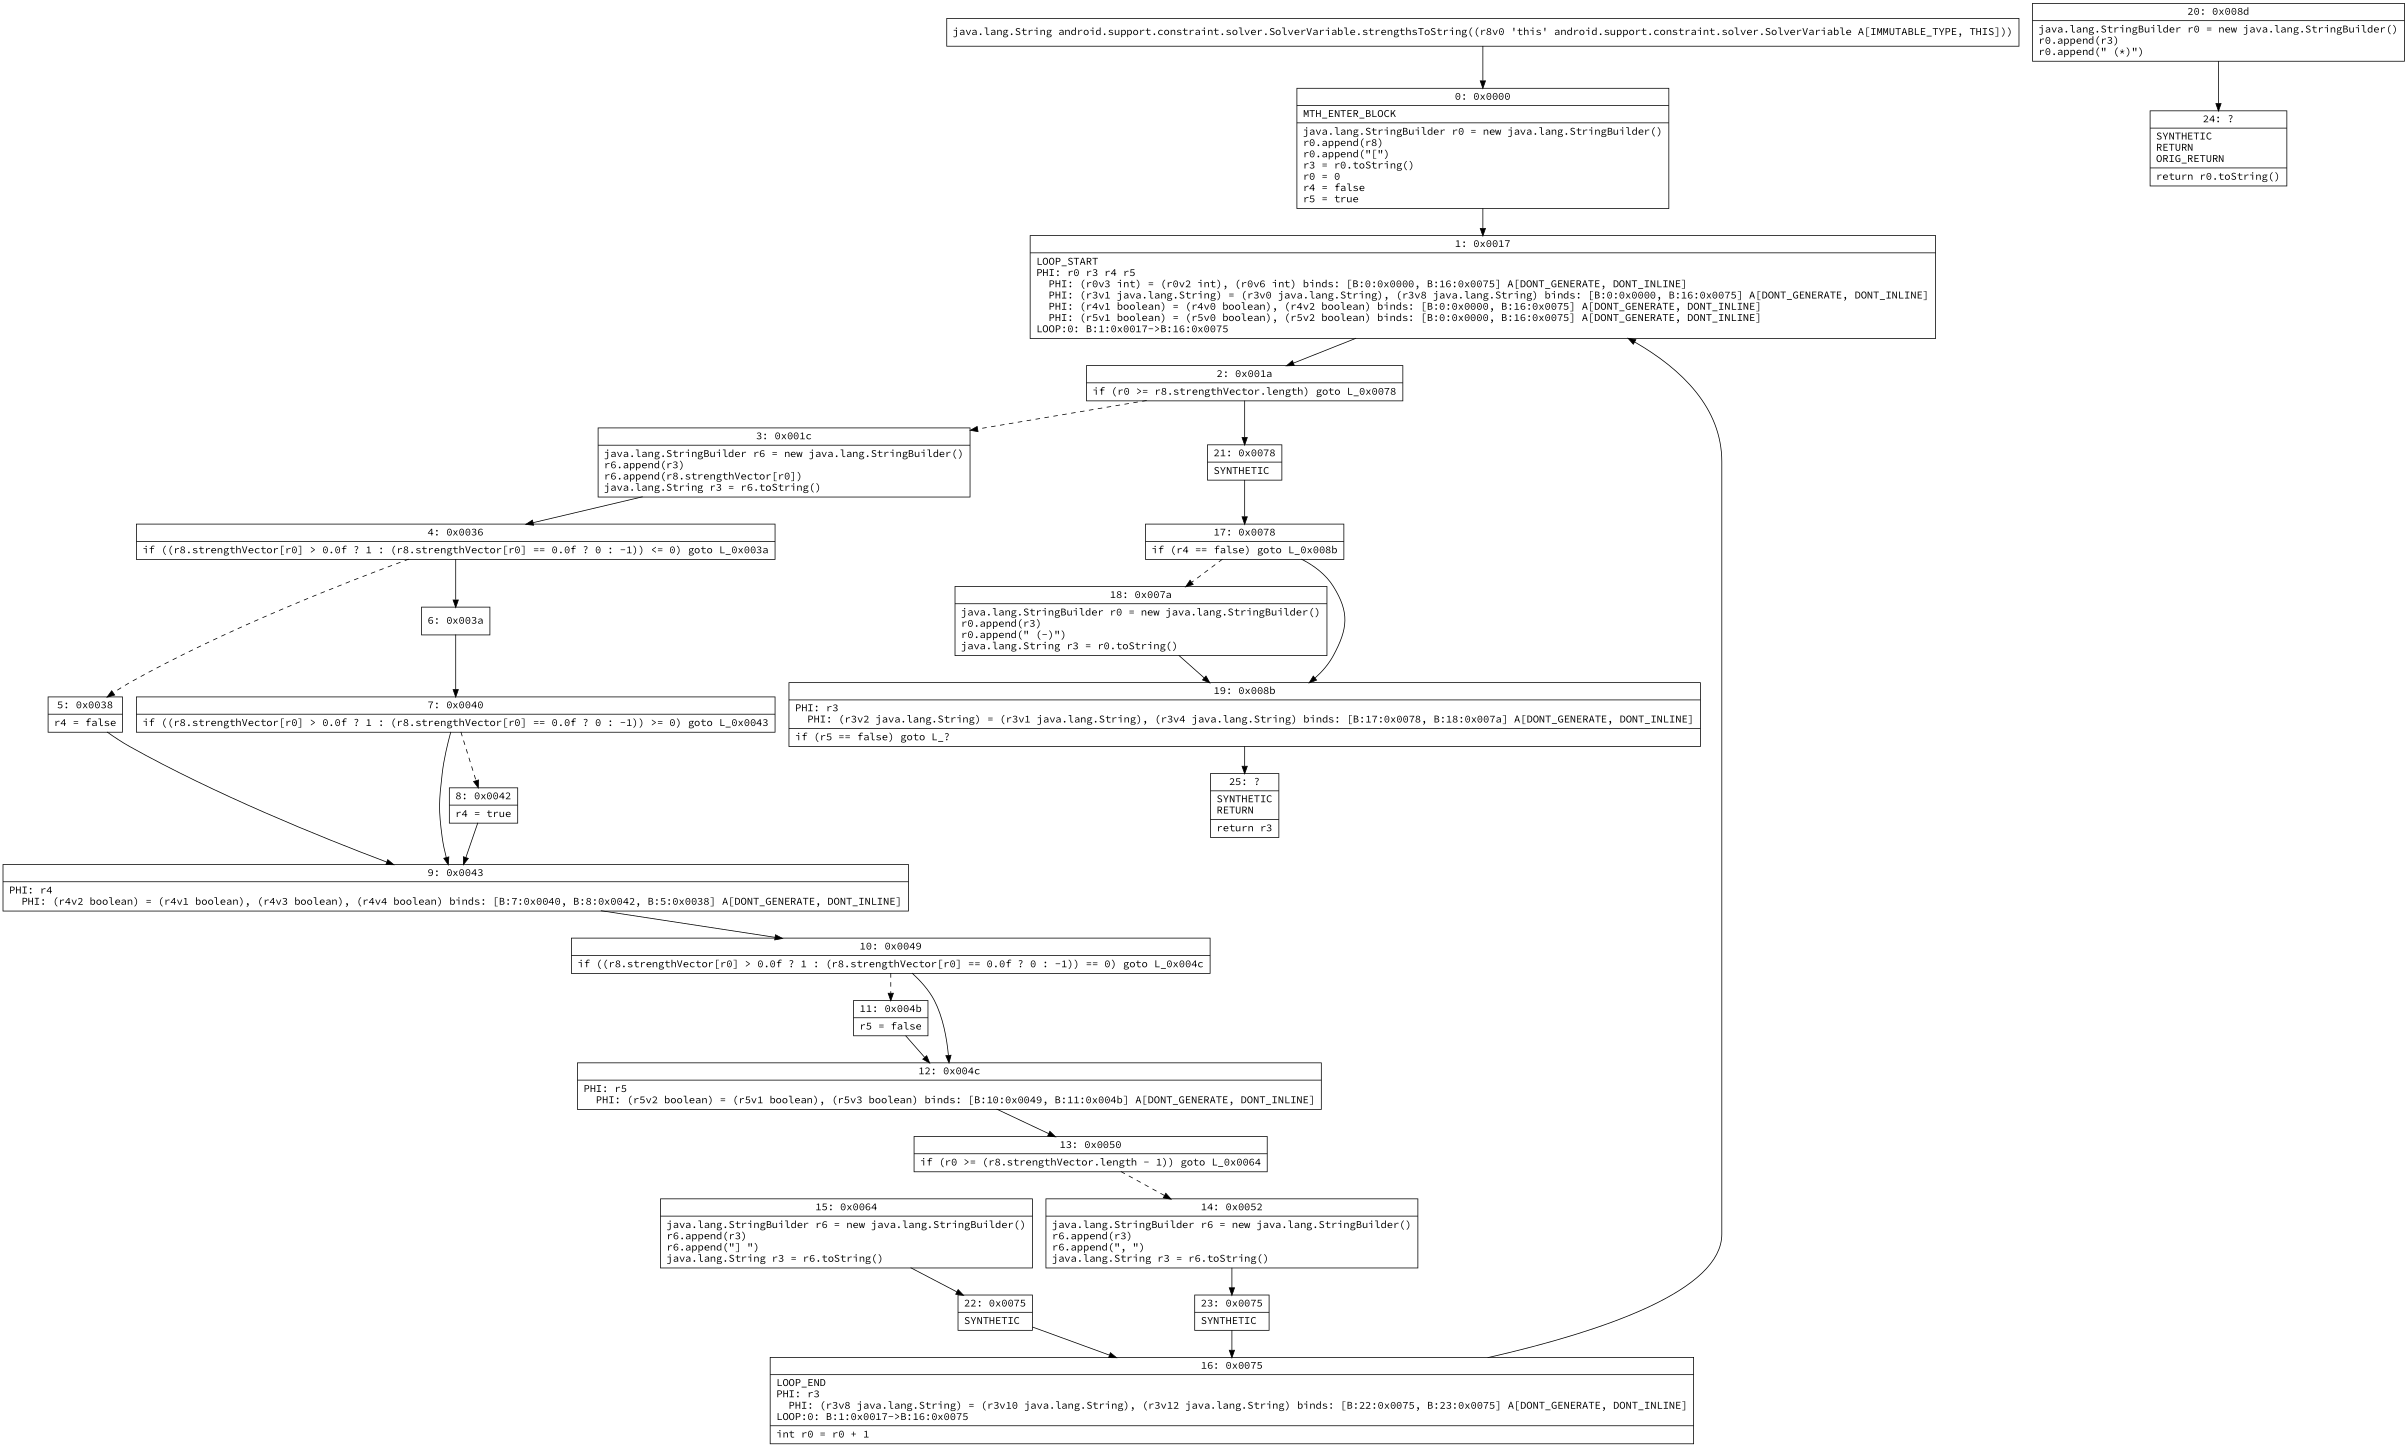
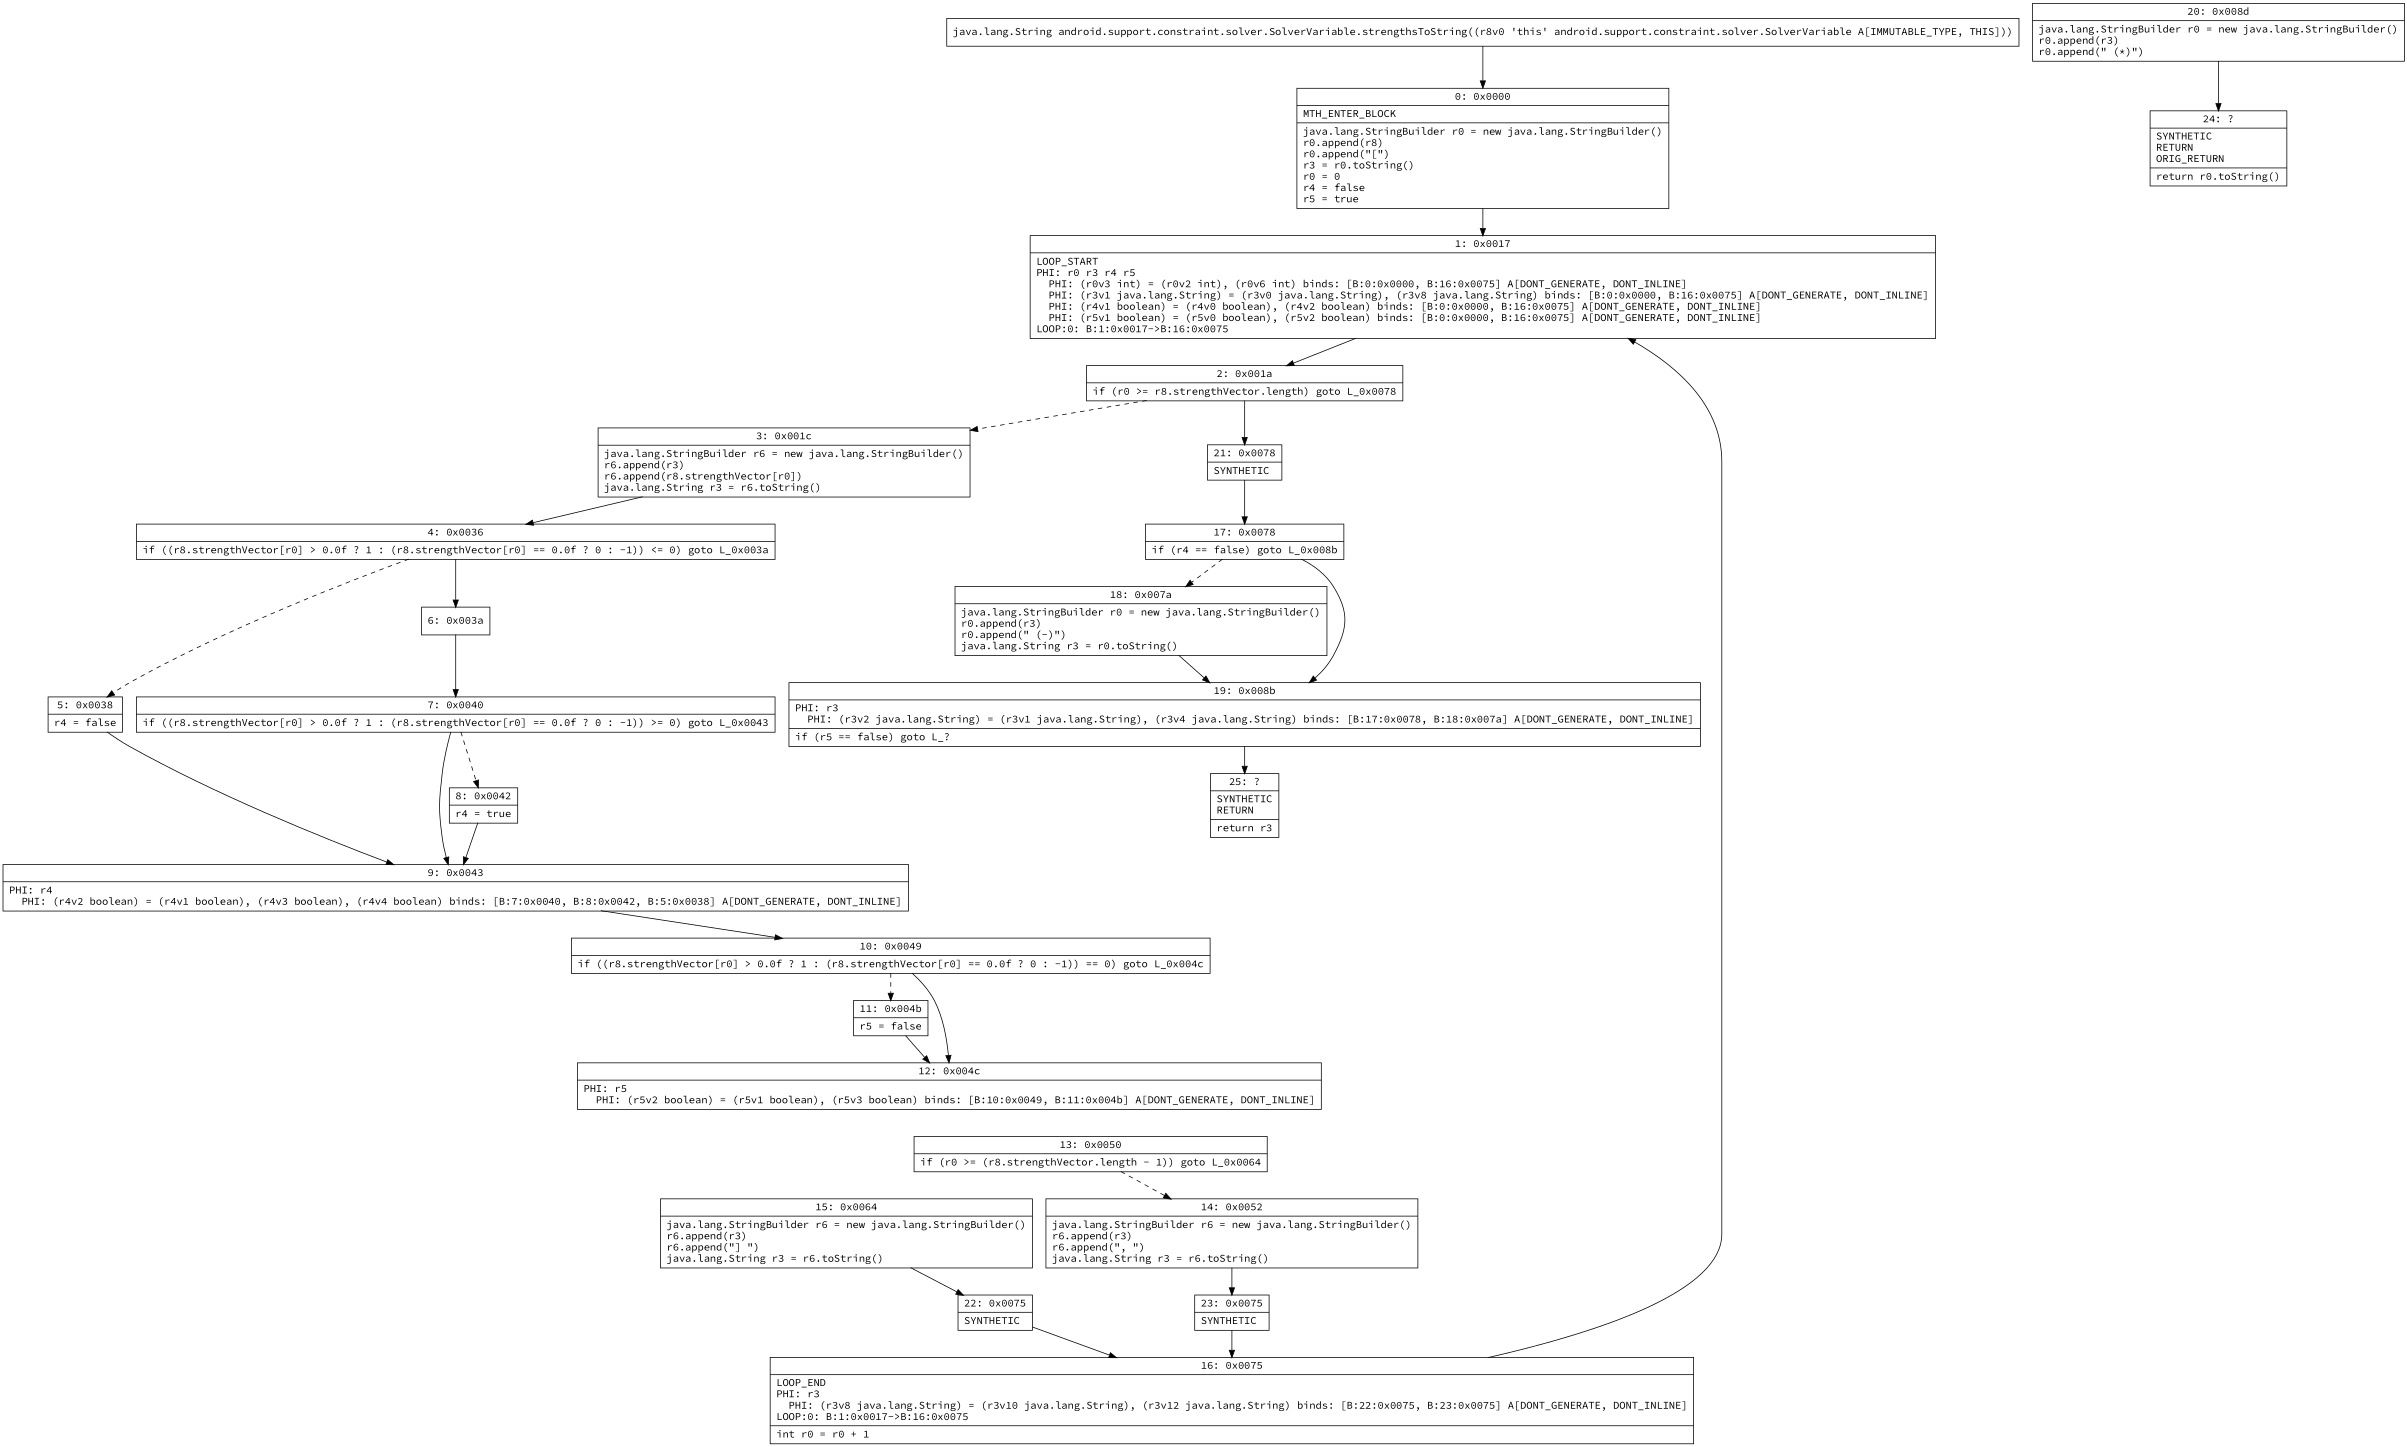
edge "12: 0x004c" -> "13: 0x0050": removed
